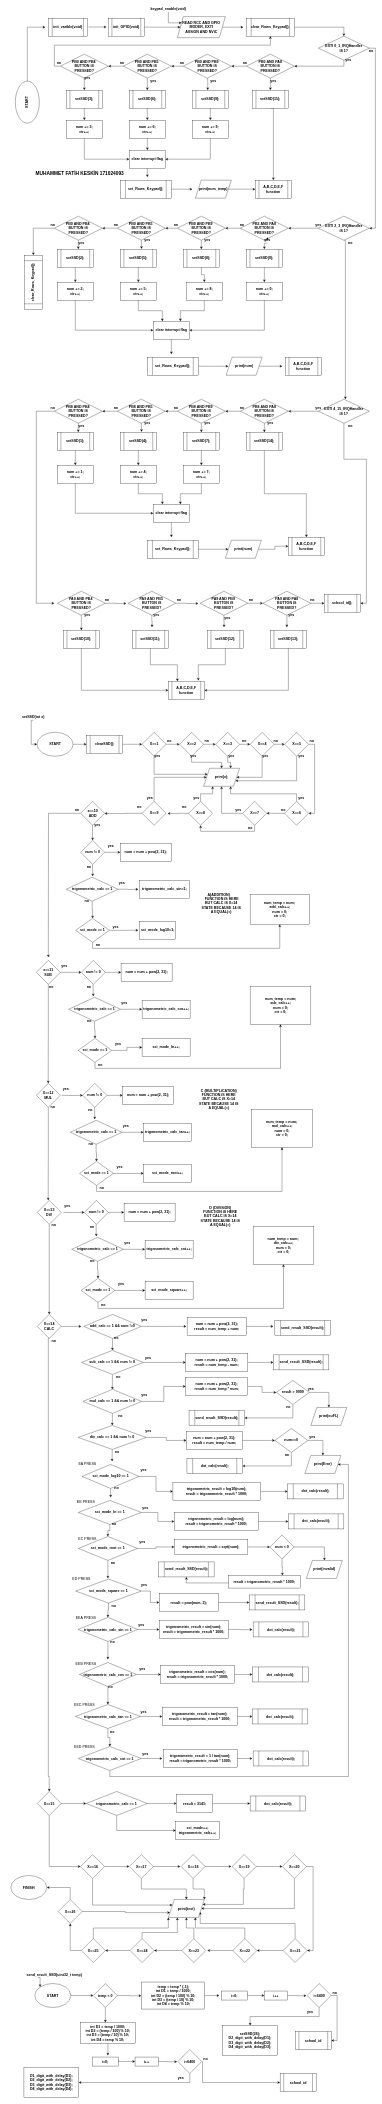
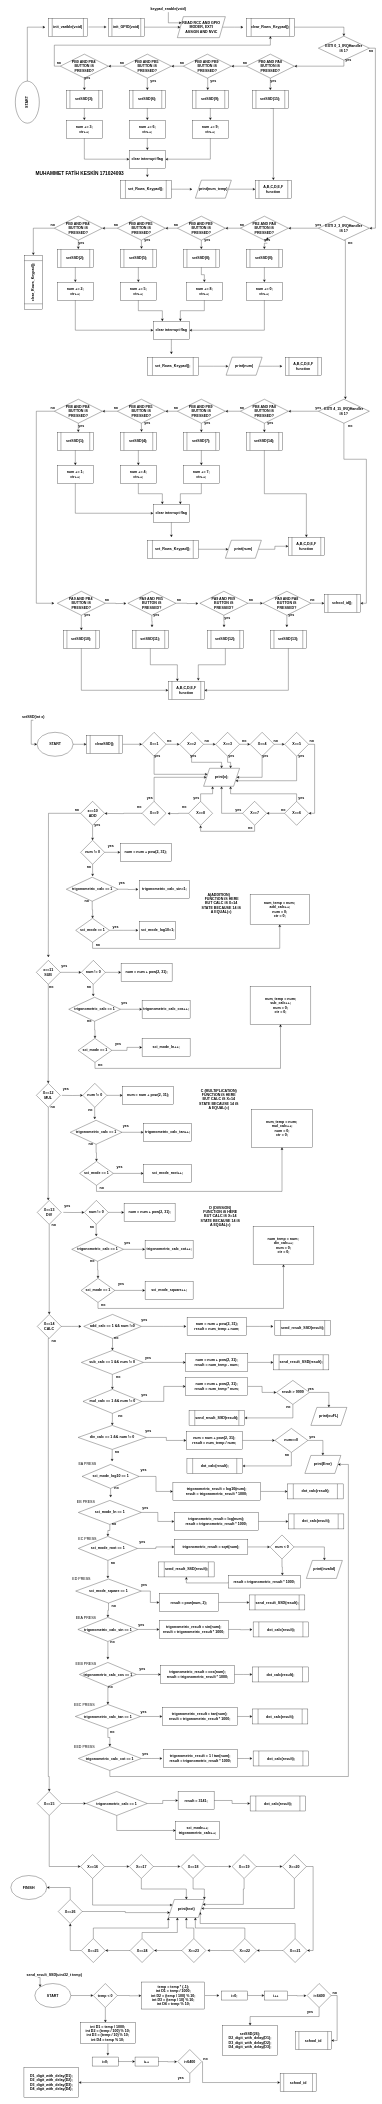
node "result = 3141;": moved (194, 1803) -> (196, 1800)
